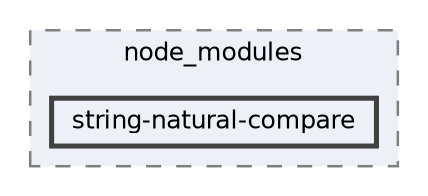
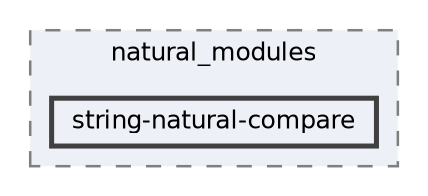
cluster "node_modules": label "node_modules" -> "natural_modules"
